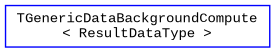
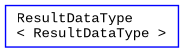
node "TGenericDataBackgroundCompute < ResultDataType >": label "TGenericDataBackgroundCompute < ResultDataType >" -> "ResultDataType < ResultDataType >"
